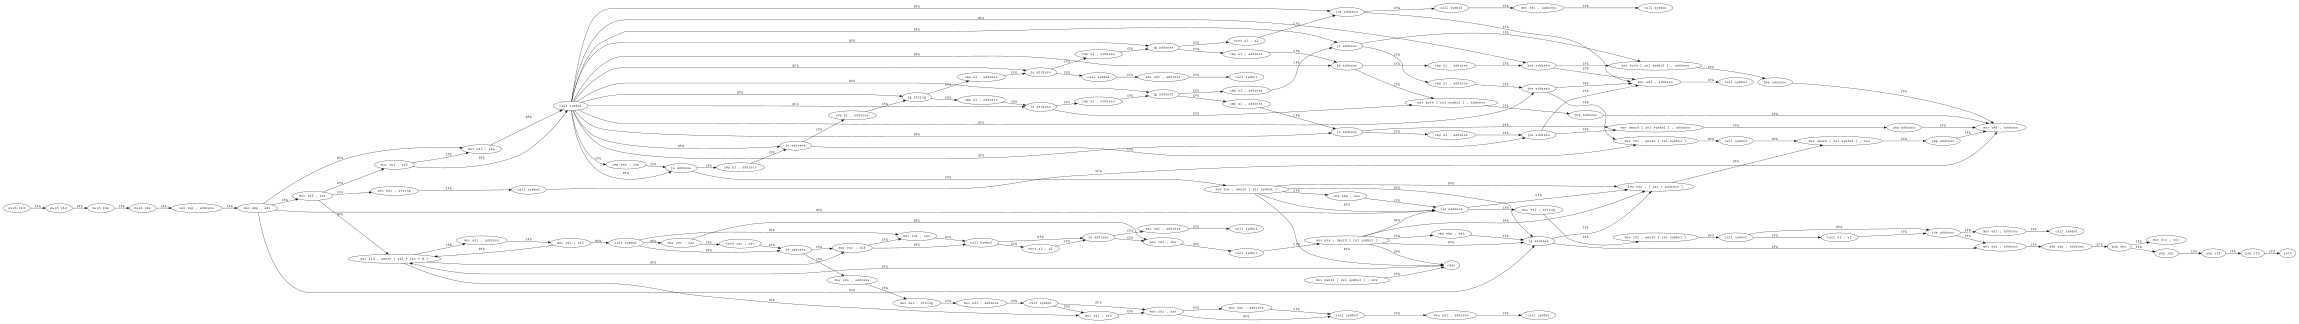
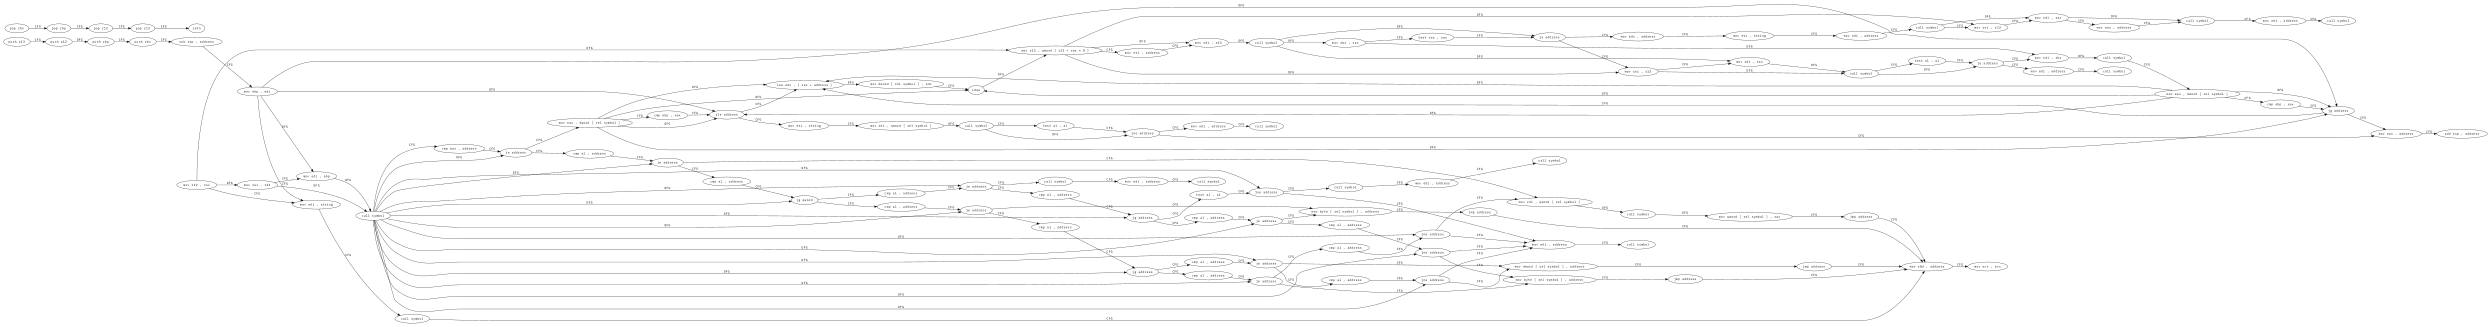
node "jg string": label "jg string" -> "jg qword"
edge "lea edx , [ rax + address ]" -> "mov qword [ rel symbol ] , rax": now "lea edx , [ rax + address ]" -> "mov dword [ rel symbol ] , edx"
node "cmp eax , rsp": label "cmp eax , rsp" -> "cmp eax , address"
edge "mov ebp , edi" -> "mov r12 , rsi": now "mov ebp , edi" -> "mov edi , string"
edge "pop rbx" -> "mov ecx , ecx": now "mov r8d , address" -> "mov ecx , ecx"
edge "add rsp , address" -> "pop rbx": removed, label "CFG"
edge "mov rdi , r13" -> "mov r13 , qword [ r12 + rax * 8 ]": reversed
